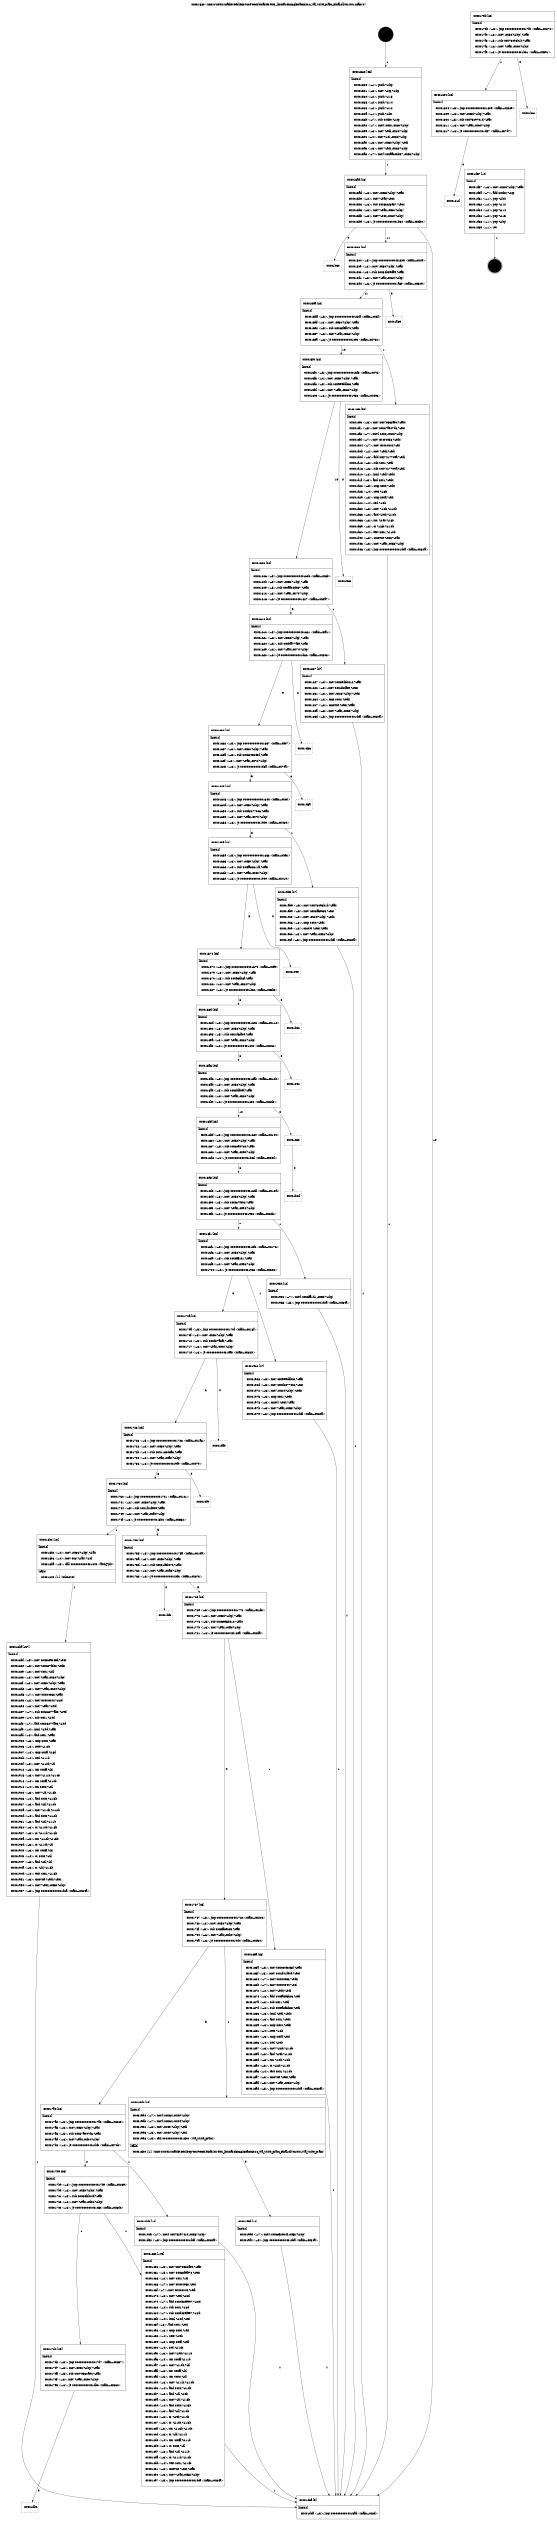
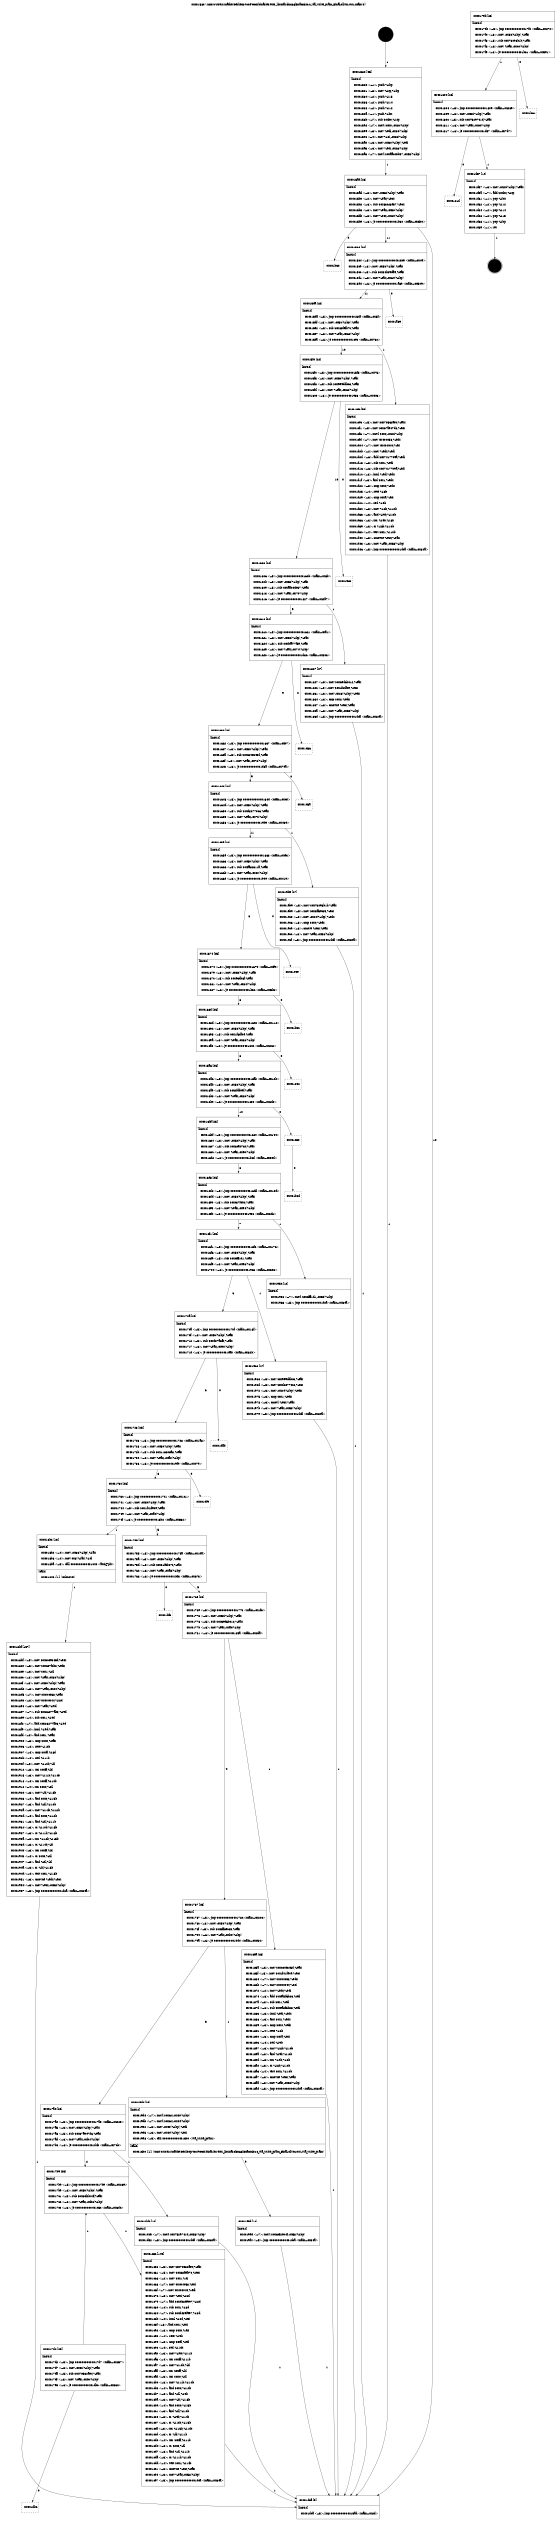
edge "0x401804 [25]" -> "0x401d57 [19]": added, label "1"
edge "0x401648 [22]" -> "0x40165e [22]": label " 8" -> " 11"
edge "0x40195c [12]" -> "0x401dca [5]": removed, label "1"
edge "0x4017b9 [25]" -> "0x4017d2 [25]": reversed
